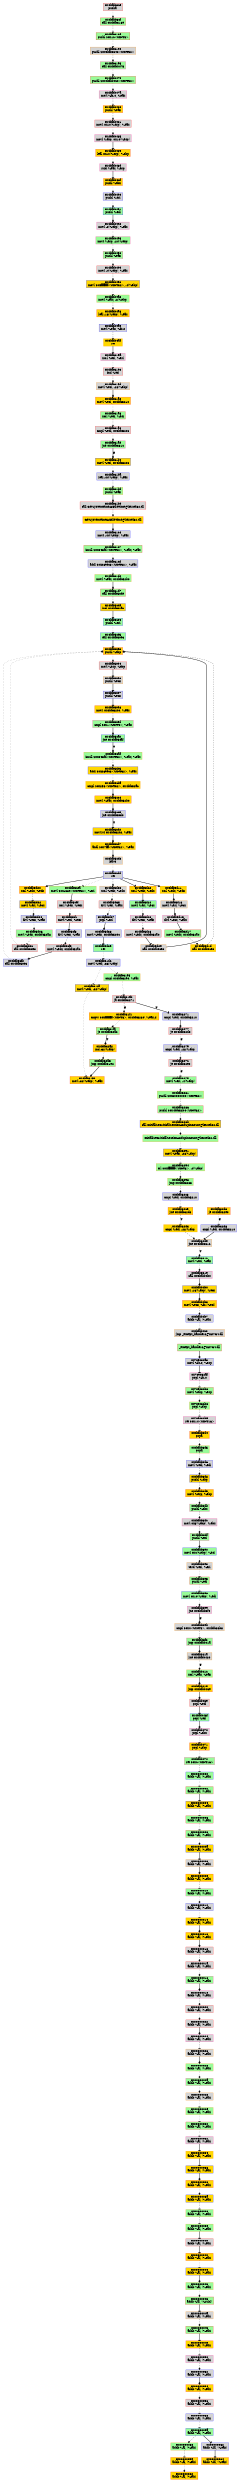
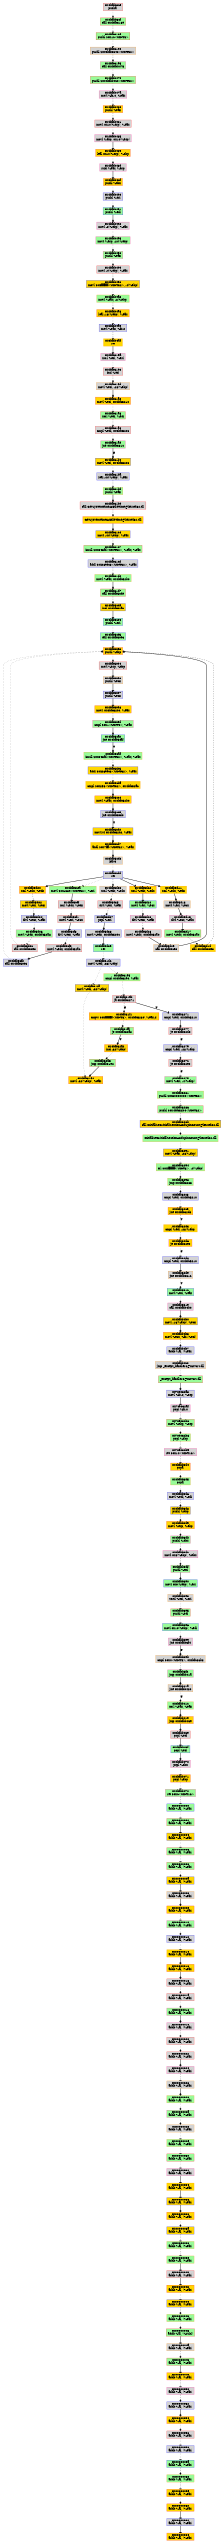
node "0x4bfb31c4 movl -44(%ebp), %eax": fillcolor lightgrey -> gold
edge "0x4bfb32d3 cmpl %edi, -28(%ebp)" -> "0x4bfb32de jne 0x4bfb331c": now "0x4bfb32d3 cmpl %edi, -28(%ebp)" -> "0x4bfb32d6 je 0x4bfb32e0"
edge "0x00000044 addb %al, (%eax)" -> "0x00000046 addb %al, (%eax)": style bold -> dashed
edge "0x0000005a addb %al, (%eax)" -> "0x00000062 addb %al, (%eax)": now "0x00000060 addb %al, (%eax)" -> "0x00000062 addb %al, (%eax)"
